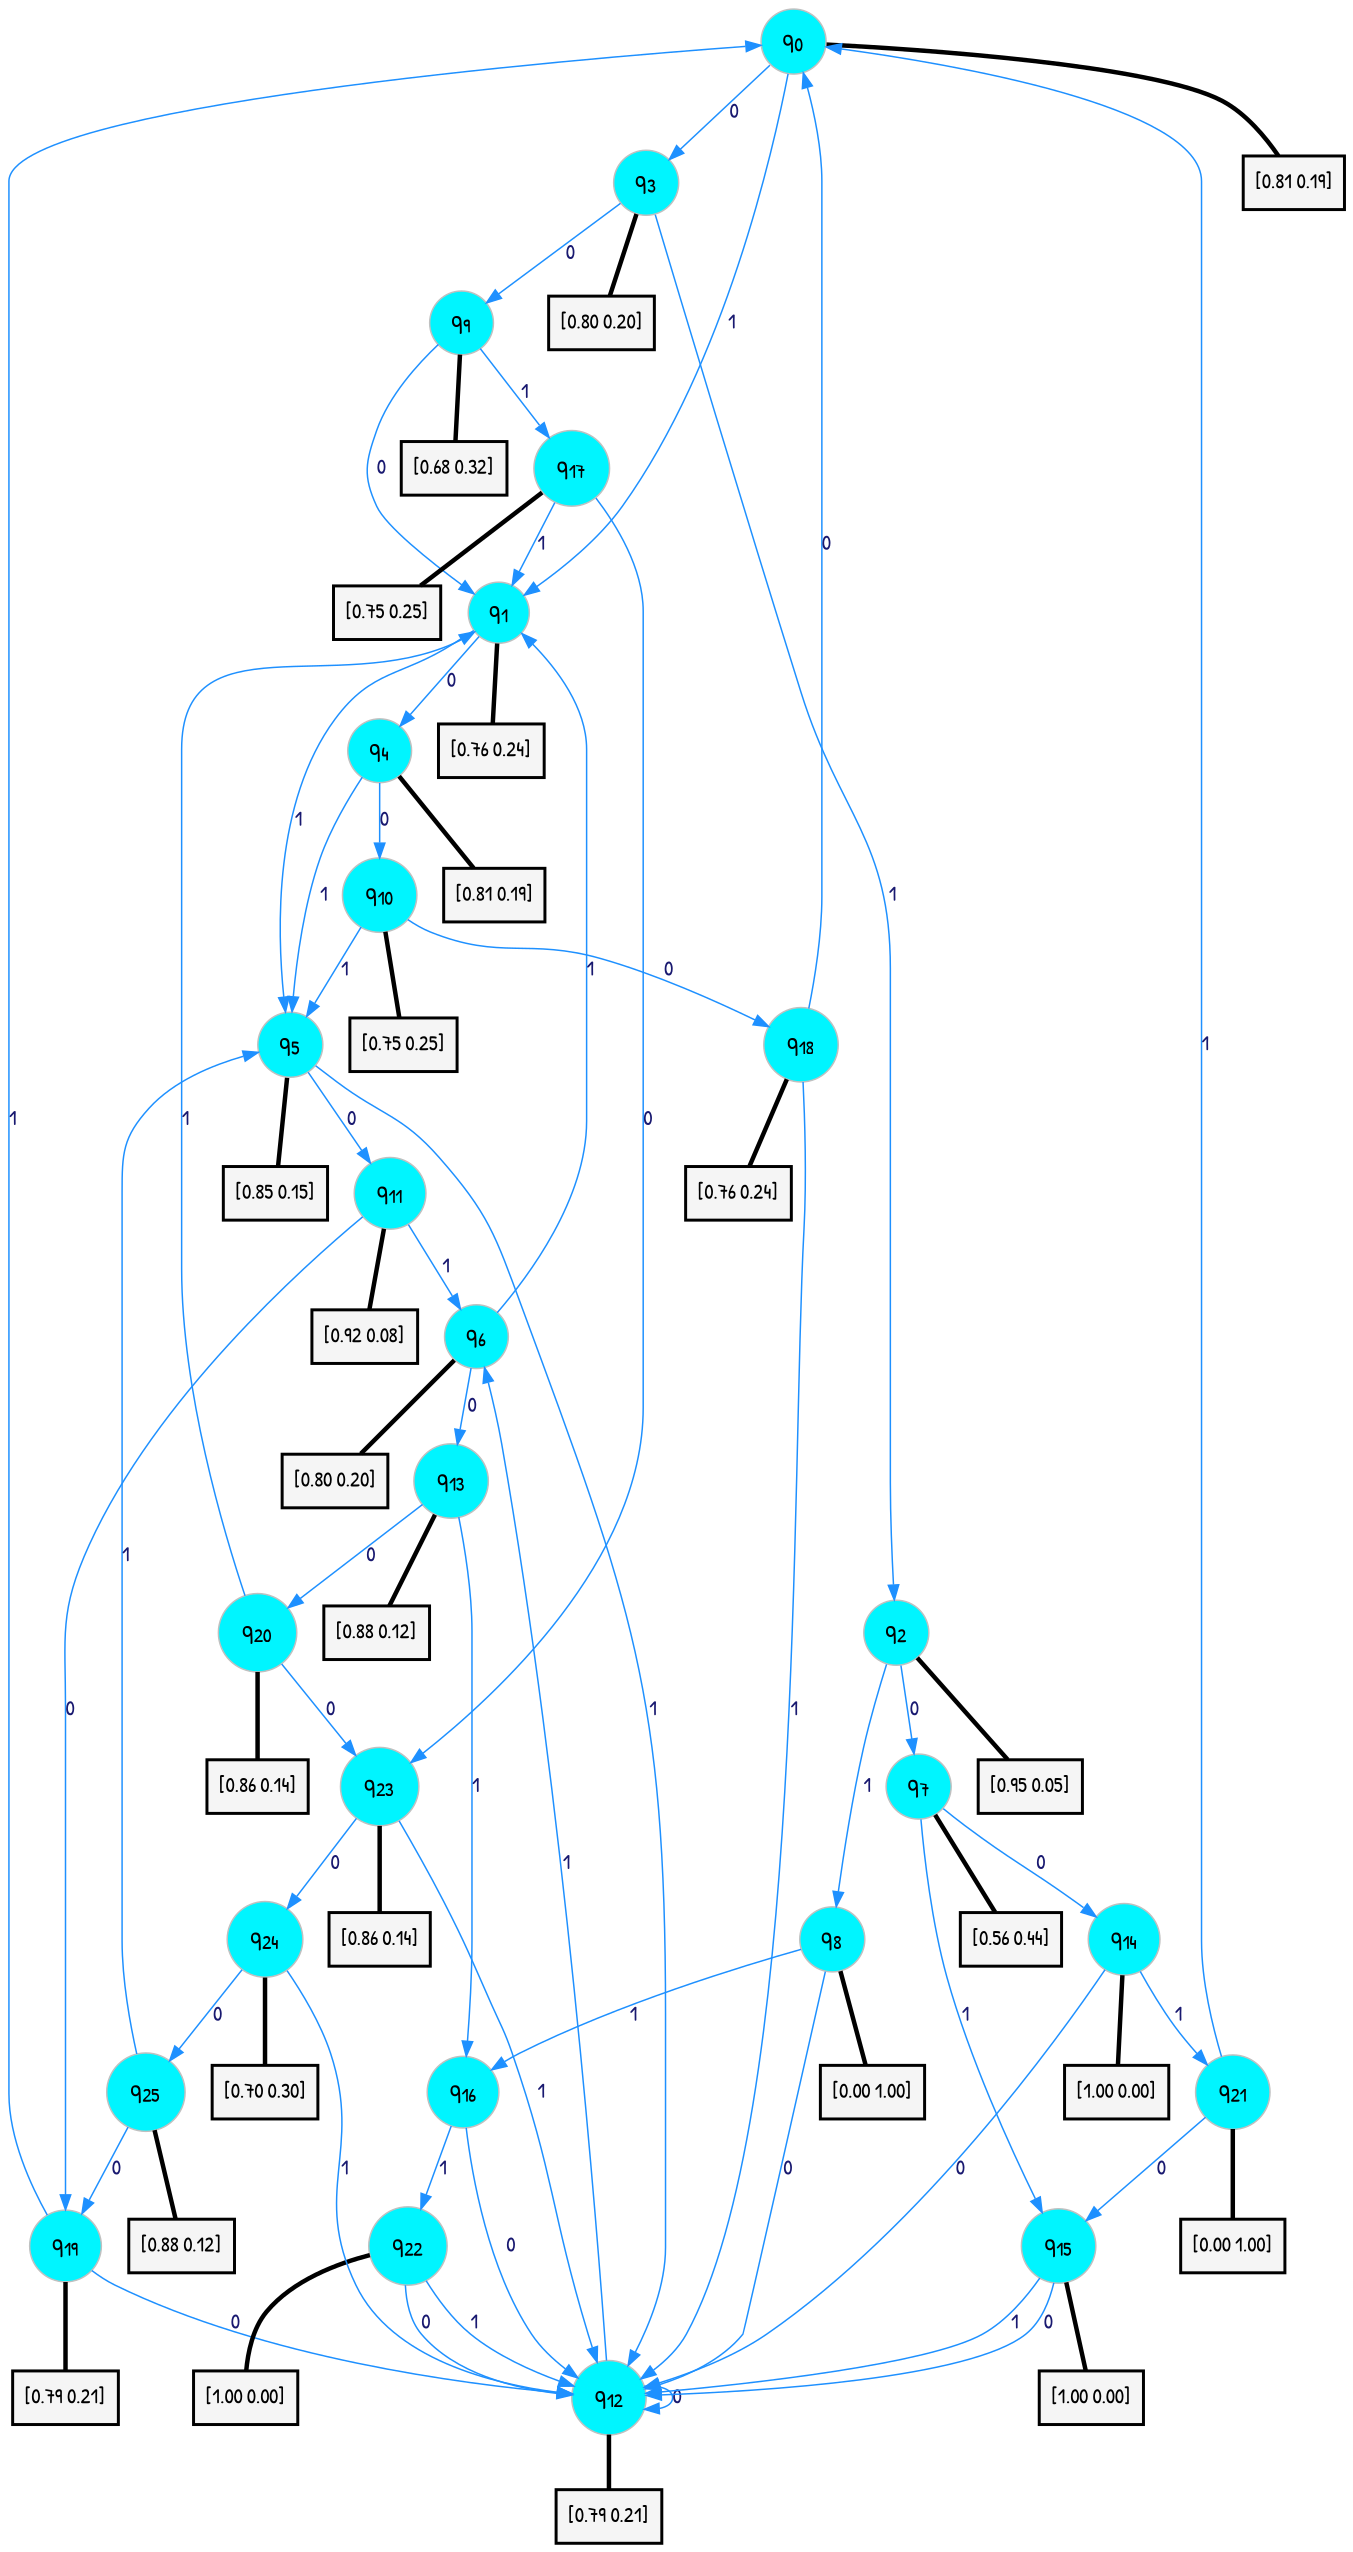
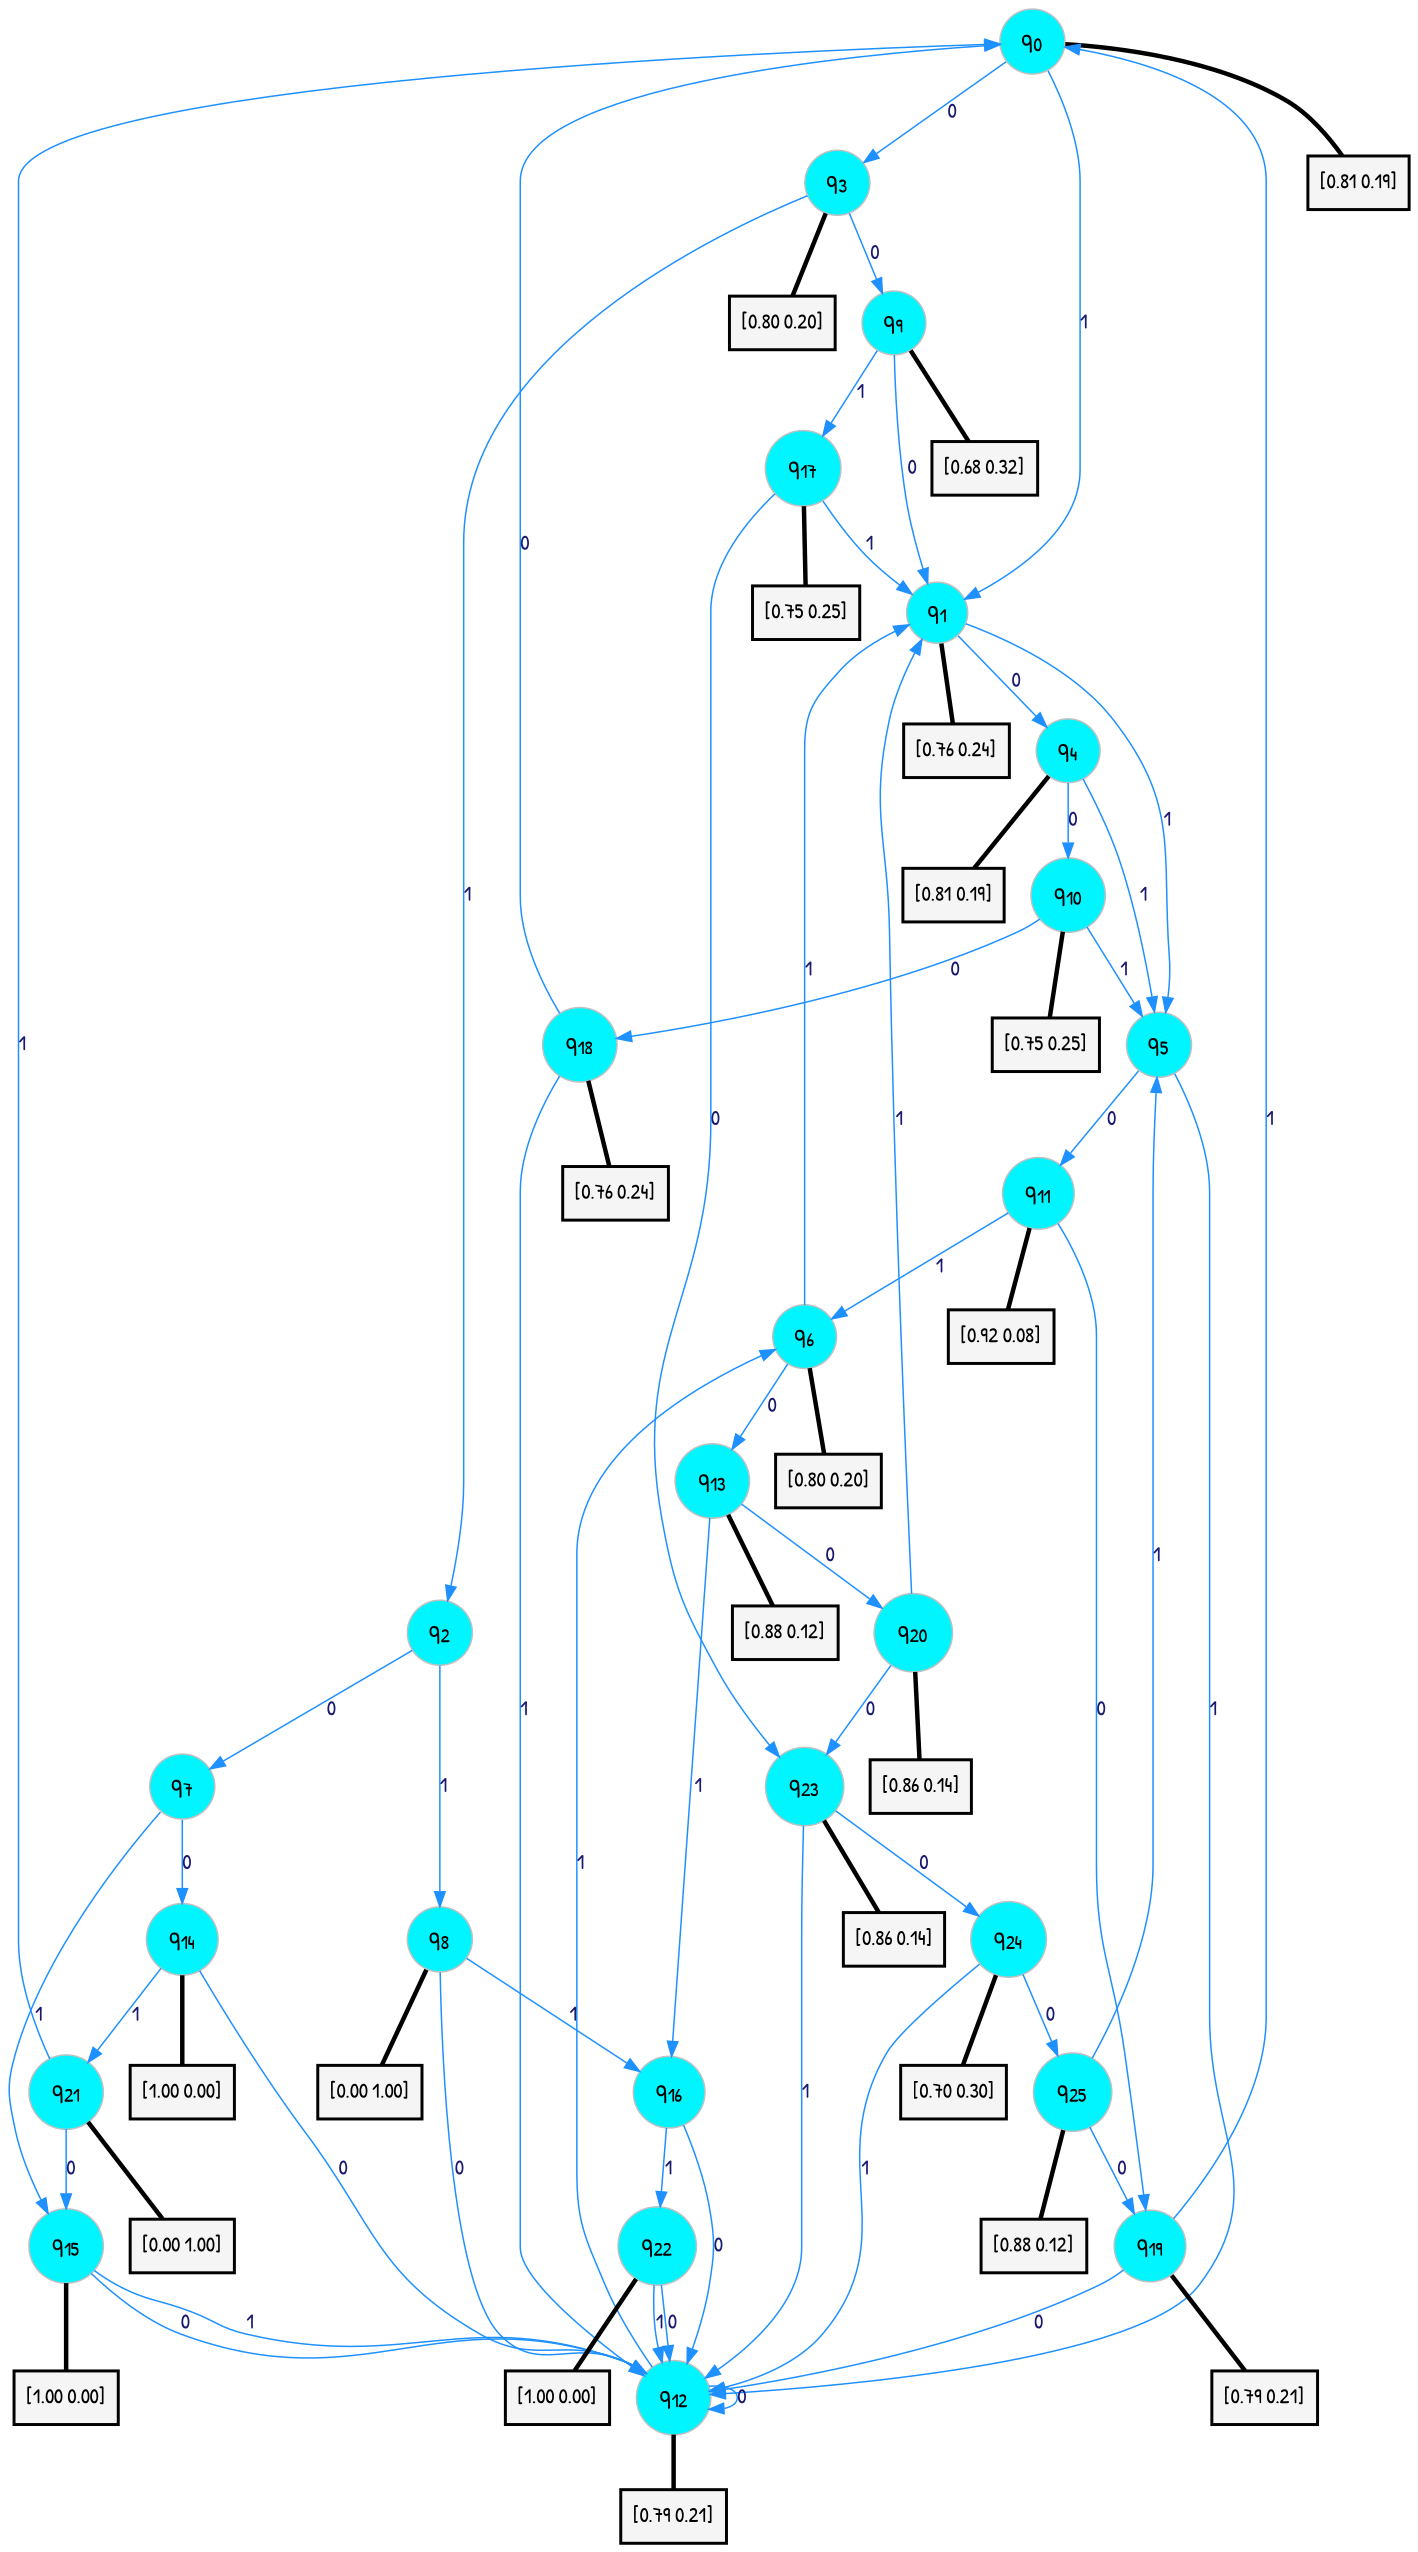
node "[0.85 0.15]": removed
node "[0.95 0.05]": removed
node "[0.56 0.44]": removed
